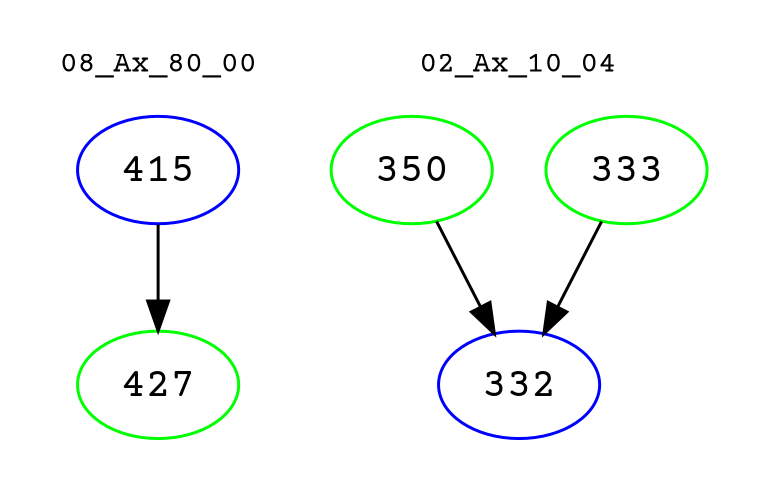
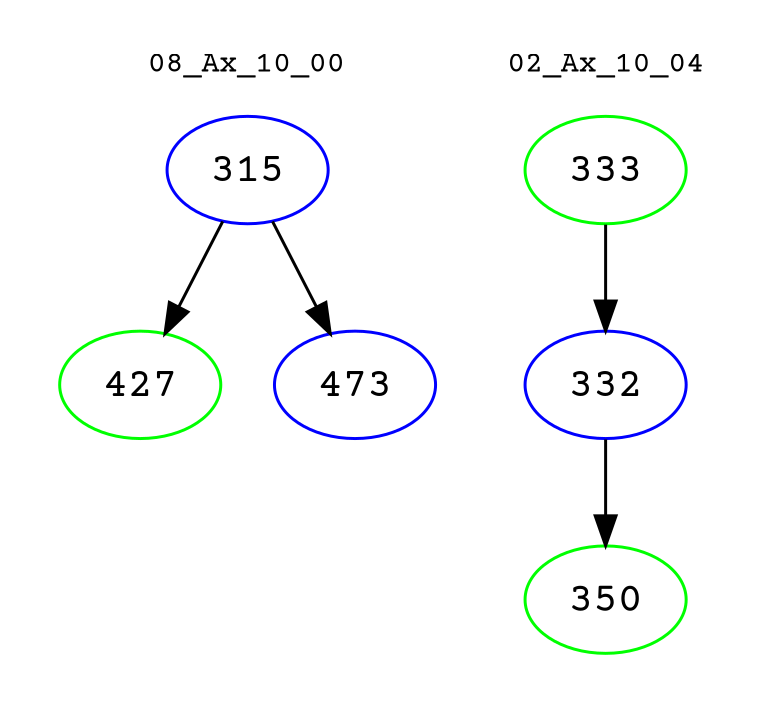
cluster "08_Ax_80_00": label "08_Ax_80_00" -> "08_Ax_10_00"
node "415": label "415" -> "315"
edge "350" -> "332": reversed
node "473": added
